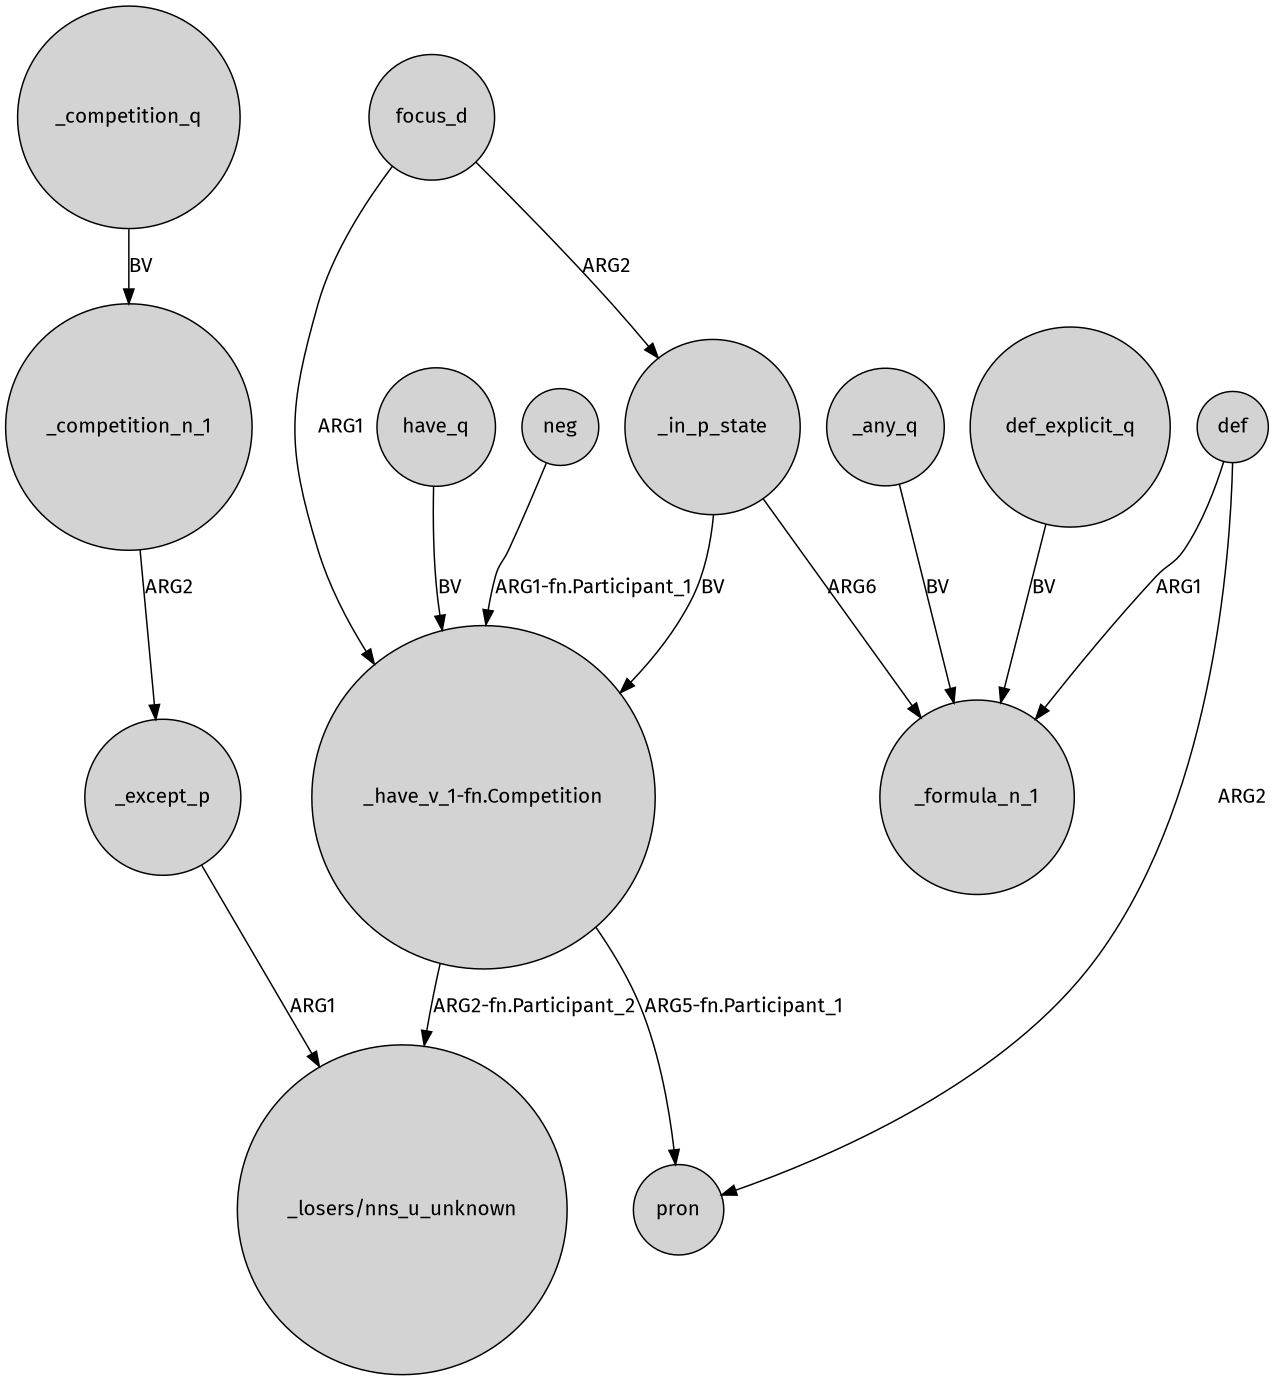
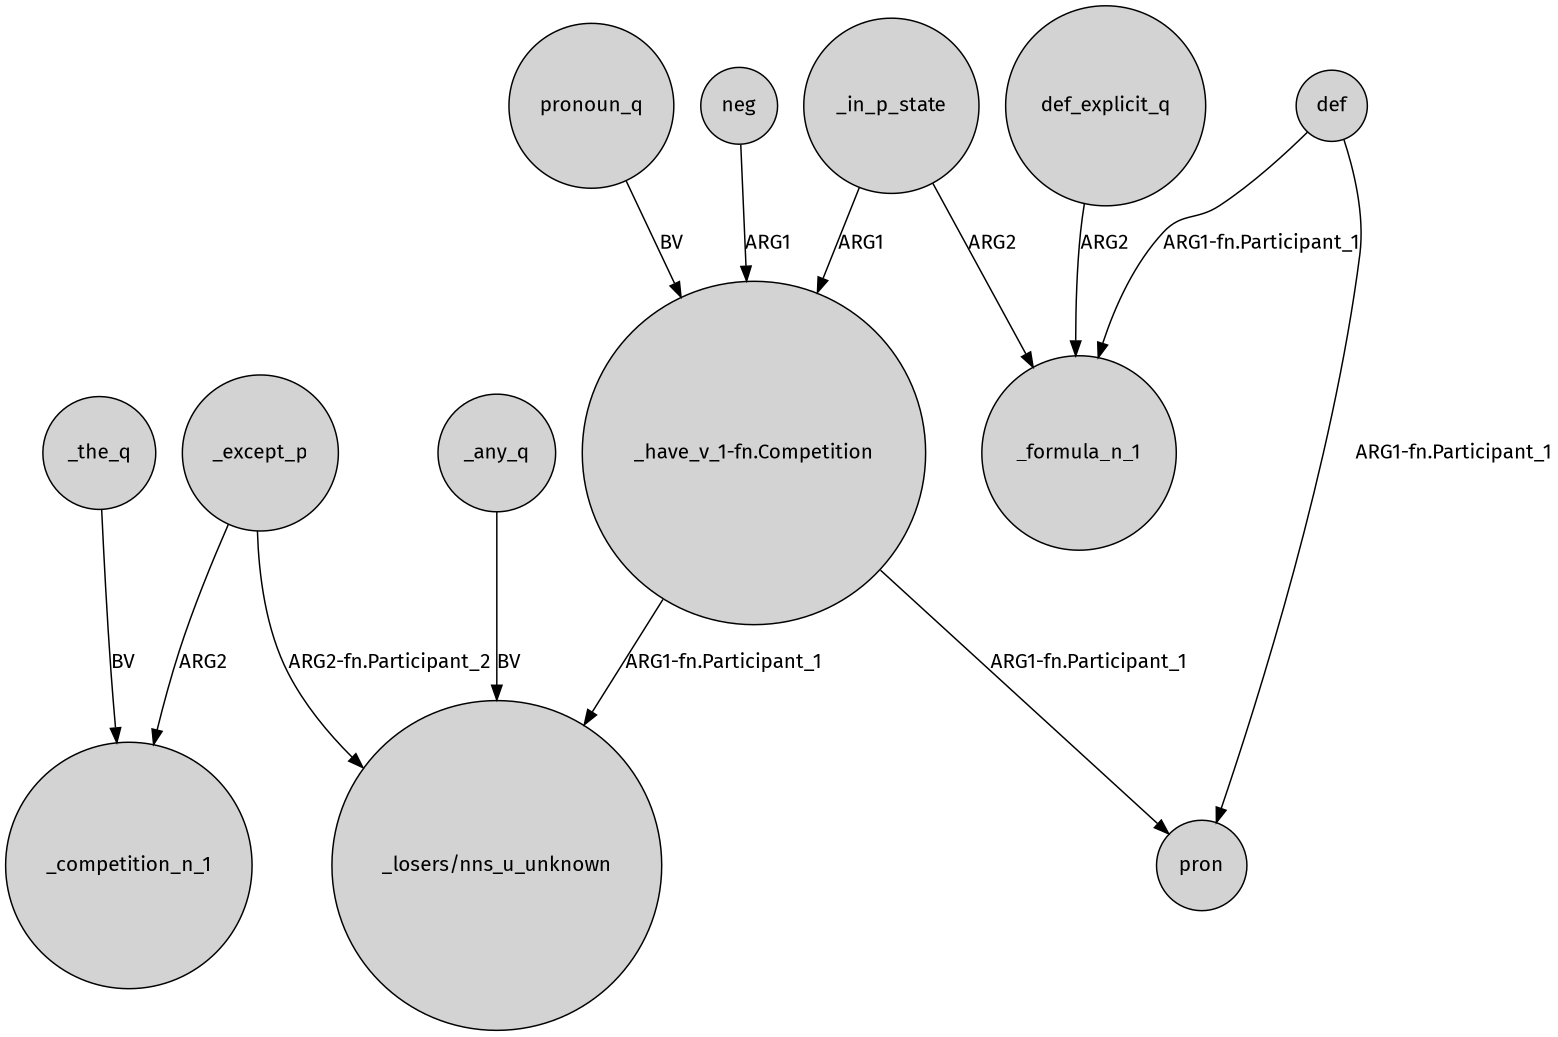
node "_competition_q": label "_competition_q" -> "_the_q"
node "focus_d": removed
node "have_q": label "have_q" -> "pronoun_q"
edge "_any_q" -> "_formula_n_1": now "_any_q" -> "_losers/nns_u_unknown"
edge "neg" -> "_have_v_1-fn.Competition": label "ARG1-fn.Participant_1" -> "ARG1"
edge "_in_p_state" -> "_have_v_1-fn.Competition": label "BV" -> "ARG1"
edge "_in_p_state" -> "_formula_n_1": label "ARG6" -> "ARG2"
edge "def_explicit_q" -> "_formula_n_1": label "BV" -> "ARG2"
edge "def" -> "_formula_n_1": label "ARG1" -> "ARG1-fn.Participant_1"
edge "_competition_n_1" -> "_except_p": reversed
edge "def" -> "pron": label "ARG2" -> "ARG1-fn.Participant_1"
edge "_except_p" -> "_losers/nns_u_unknown": label "ARG1" -> "ARG2-fn.Participant_2"
edge "_have_v_1-fn.Competition" -> "_losers/nns_u_unknown": label "ARG2-fn.Participant_2" -> "ARG1-fn.Participant_1"
edge "_have_v_1-fn.Competition" -> "pron": label "ARG5-fn.Participant_1" -> "ARG1-fn.Participant_1"
